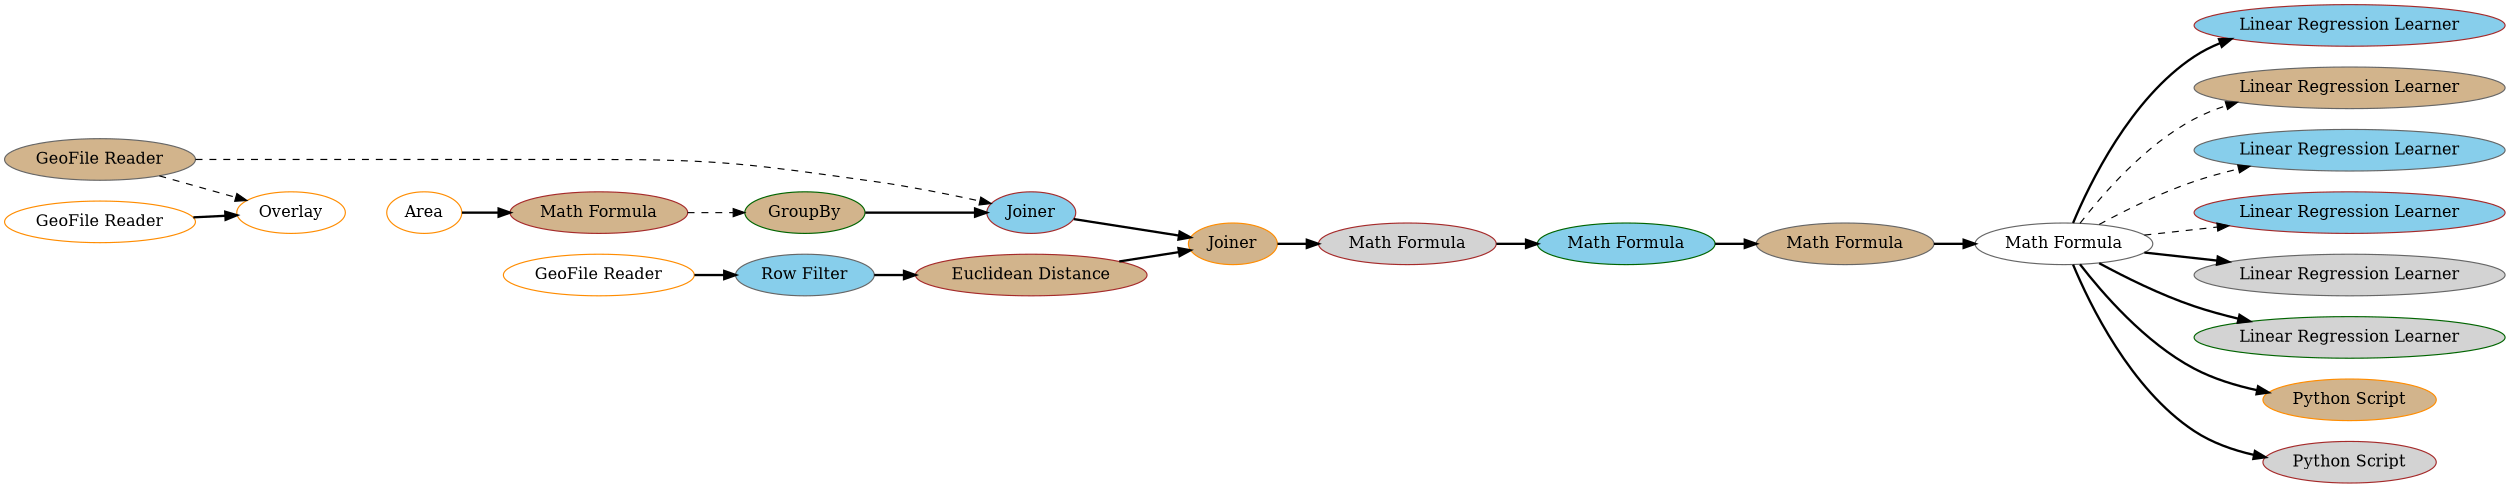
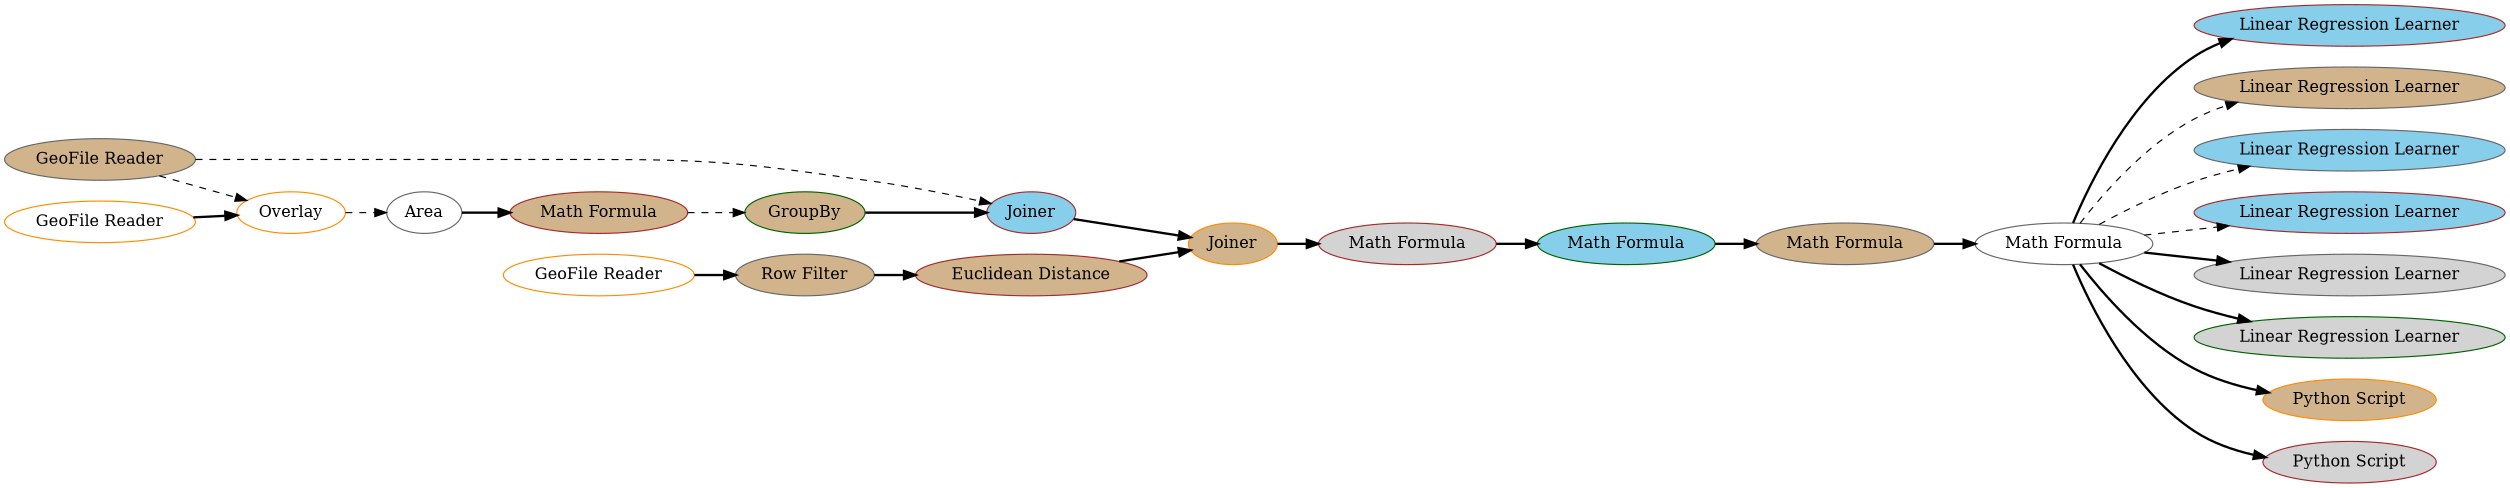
edge "Overlay" -> "Area": added
node "Area": color darkorange -> gray40
node "Row Filter": fillcolor skyblue -> tan
